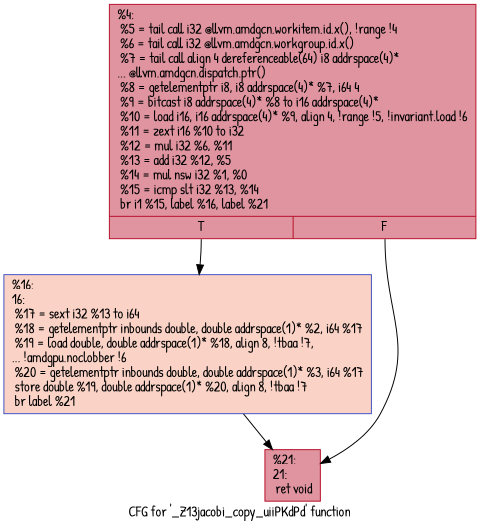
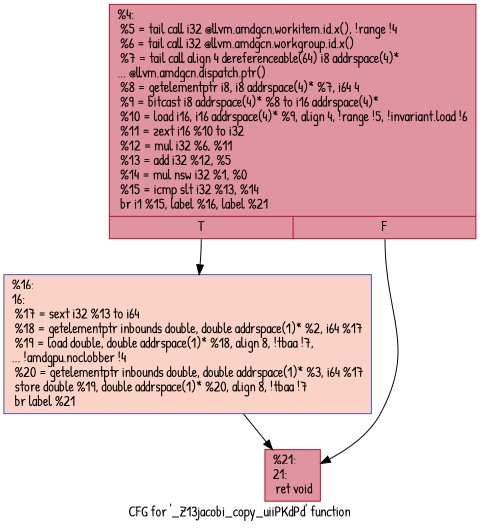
node "%16:": text "... !amdgpu.noclobber !6" -> "... !amdgpu.noclobber !4"
